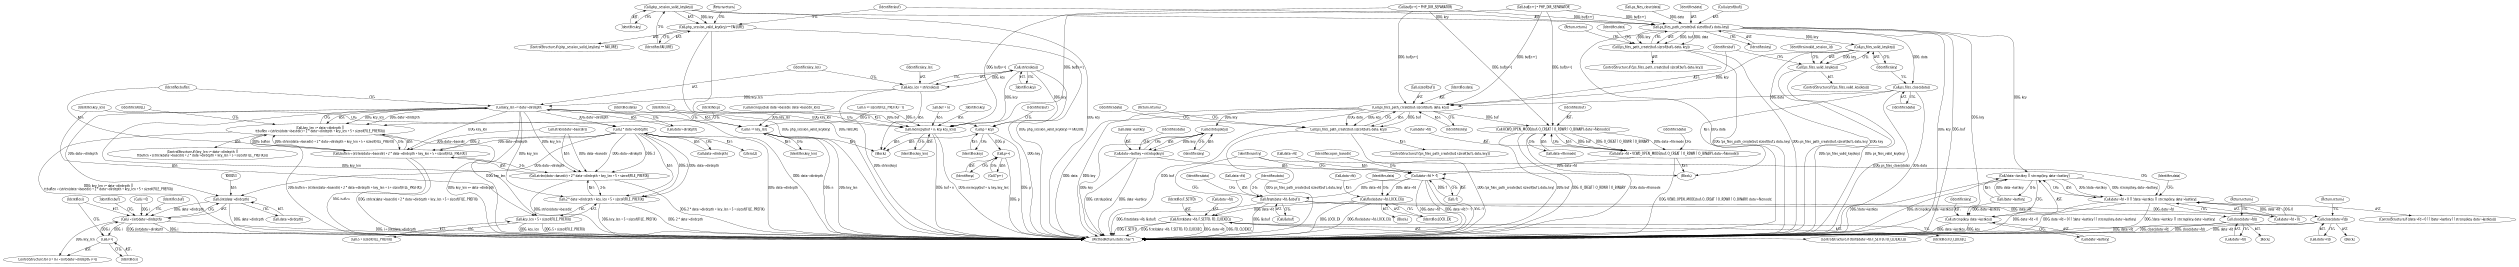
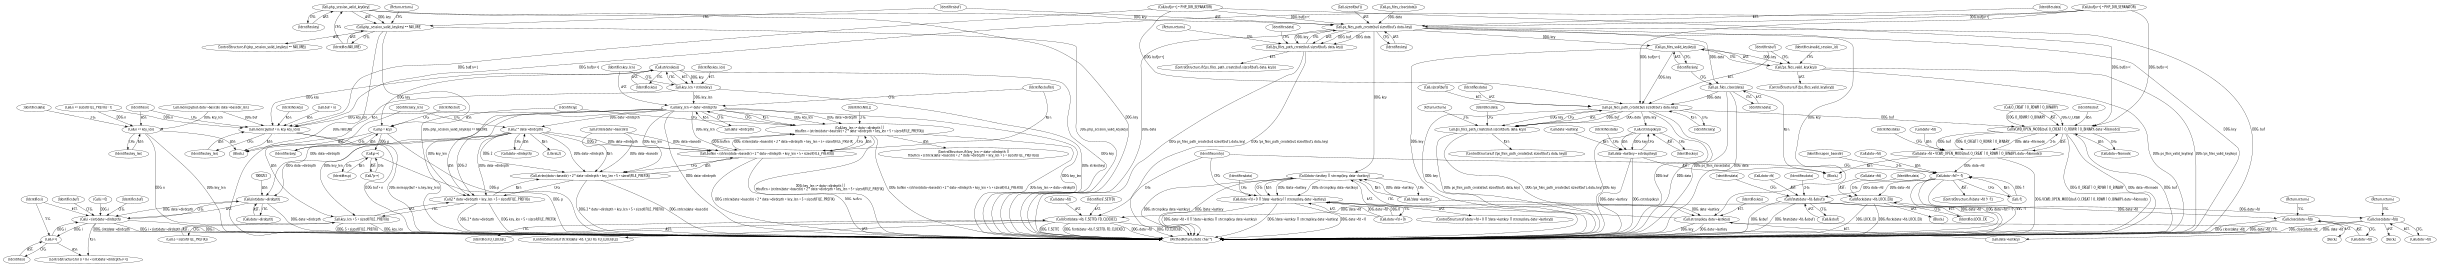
node "(Call,O_CREAT | O_RDWR | O_BINARY)": added
node "(ControlStructure,if (data->fd != -1))": added
edge "(Call,2 * data->dirdepth)" -> "(MethodReturn,static char *)": removed, label "DDG: data->dirdepth"
edge "(Call,i < (int)data->dirdepth)" -> "(ControlStructure,for (i = 0; i < (int)data->dirdepth; i++))": label "DDG: key_len" -> "AST: "
